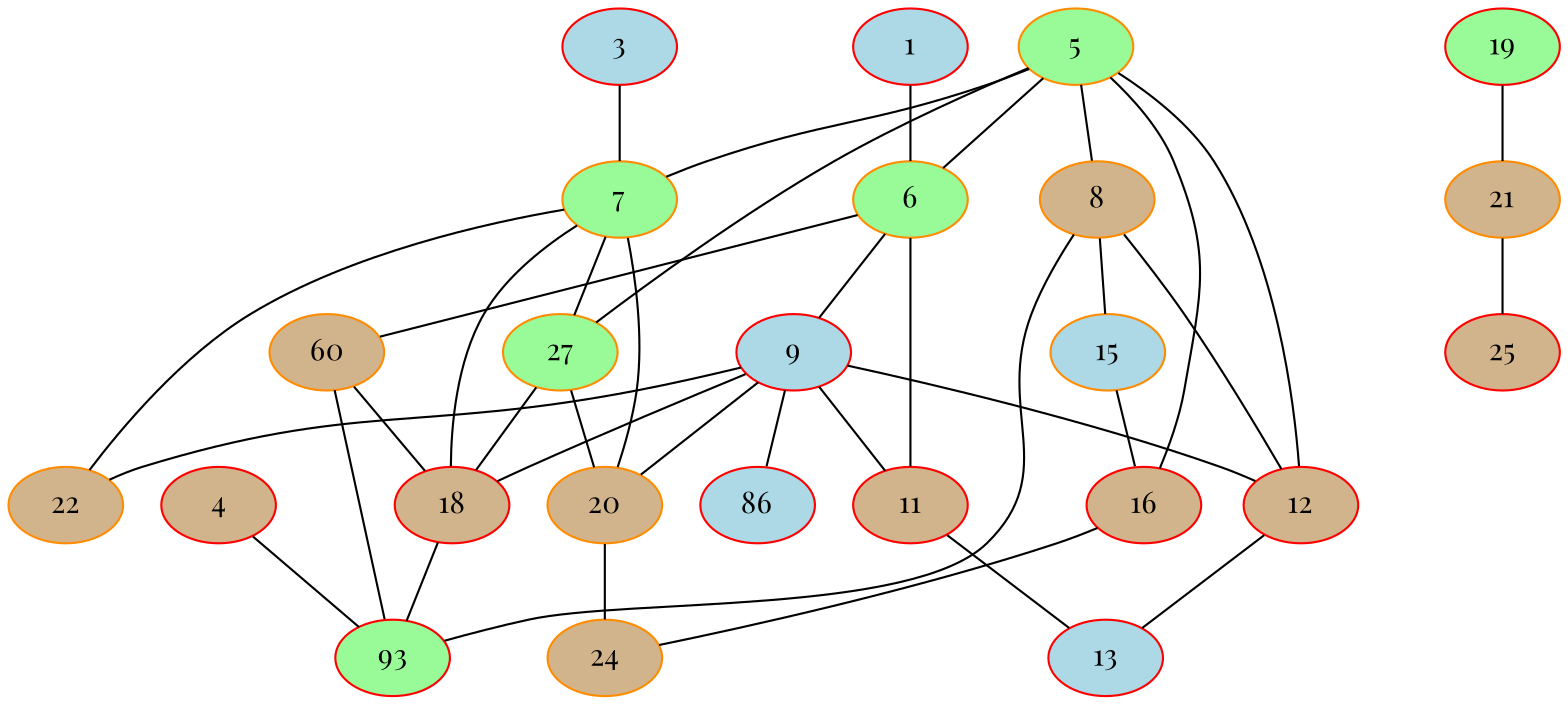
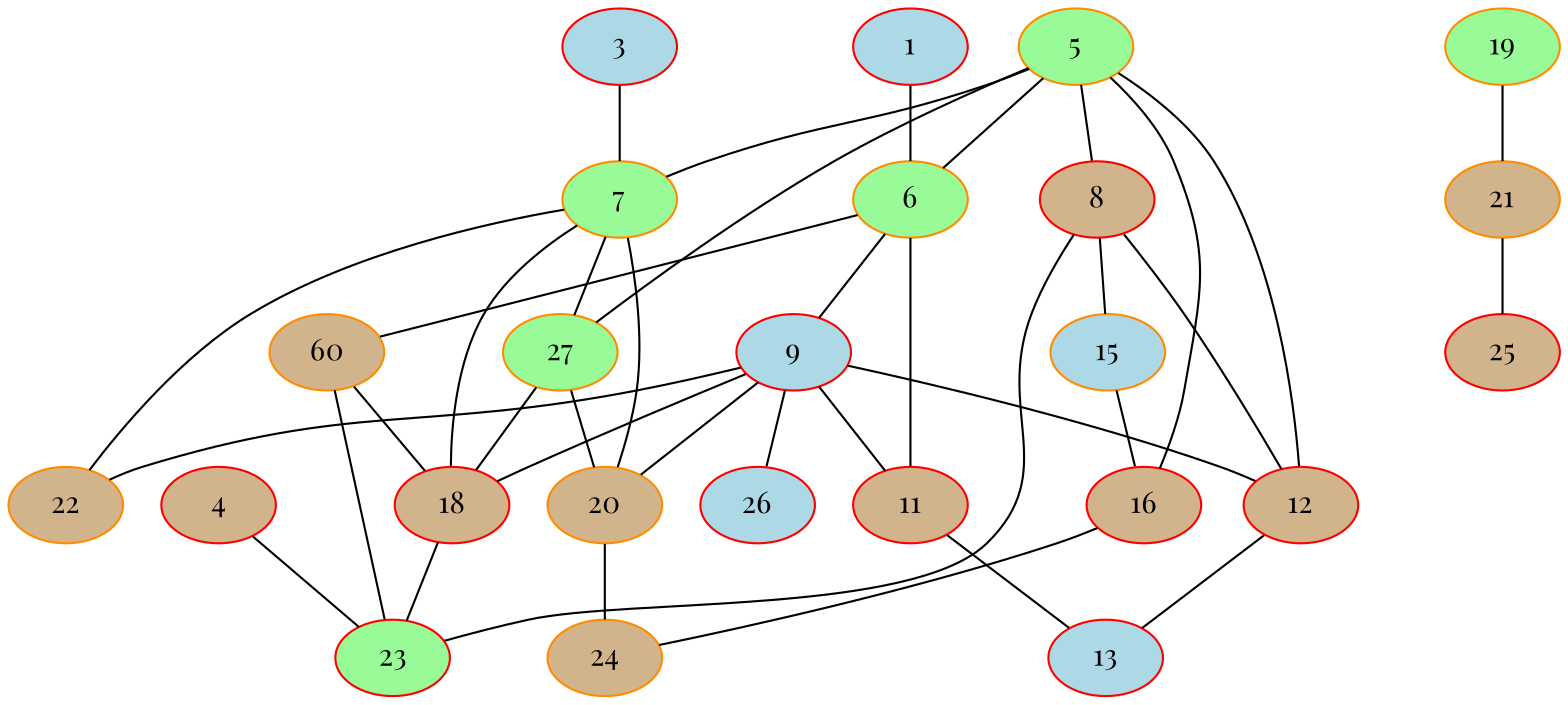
node "19": color red -> darkorange
node "8": color darkorange -> red
node "86": label "86" -> "26"
node "93": label "93" -> "23"
